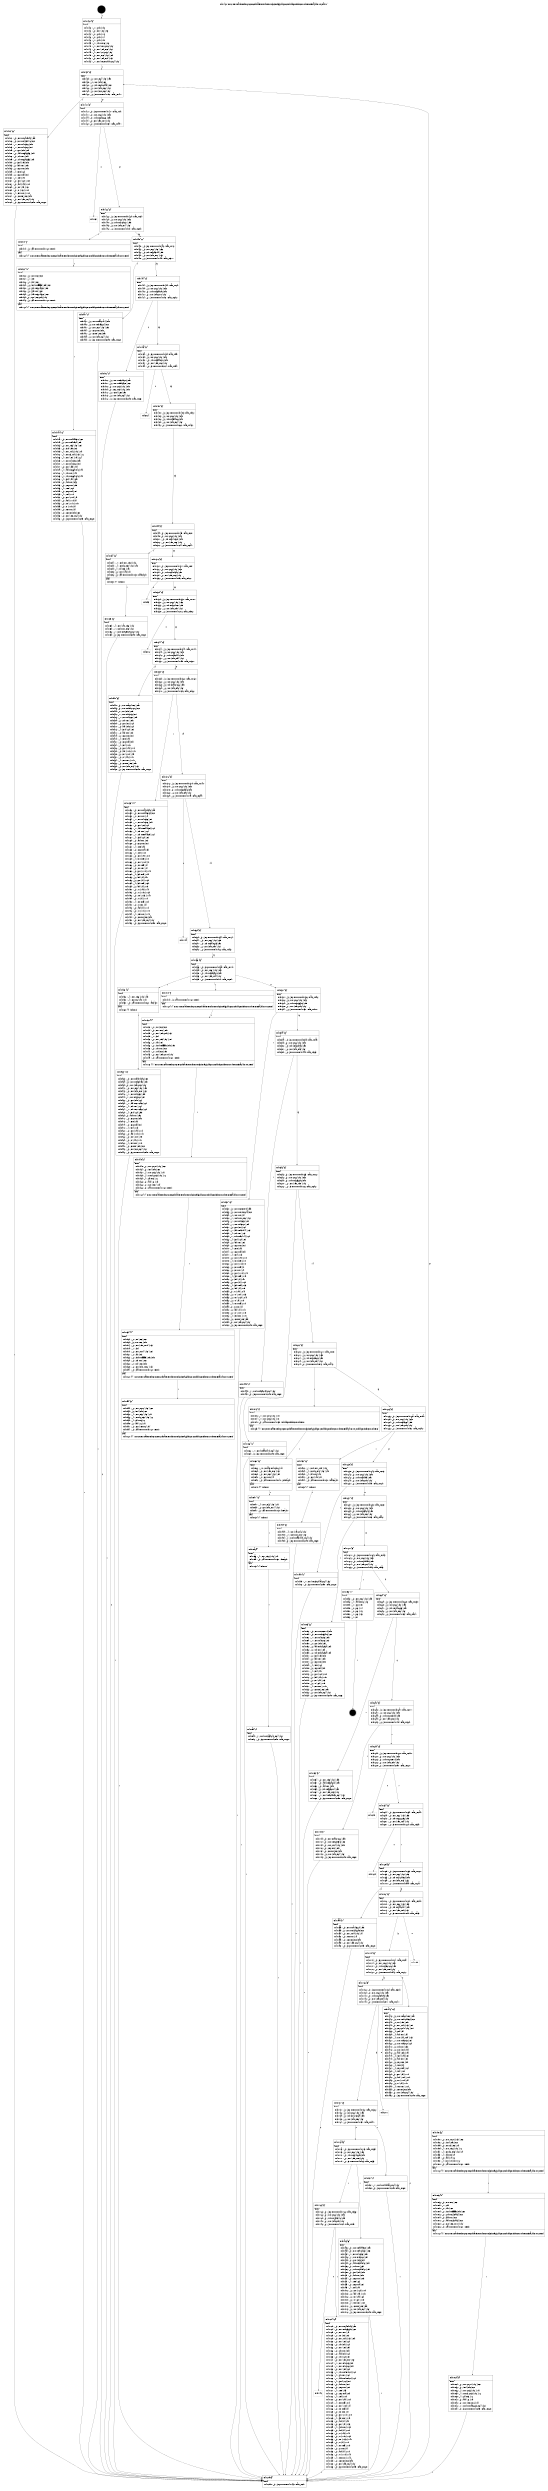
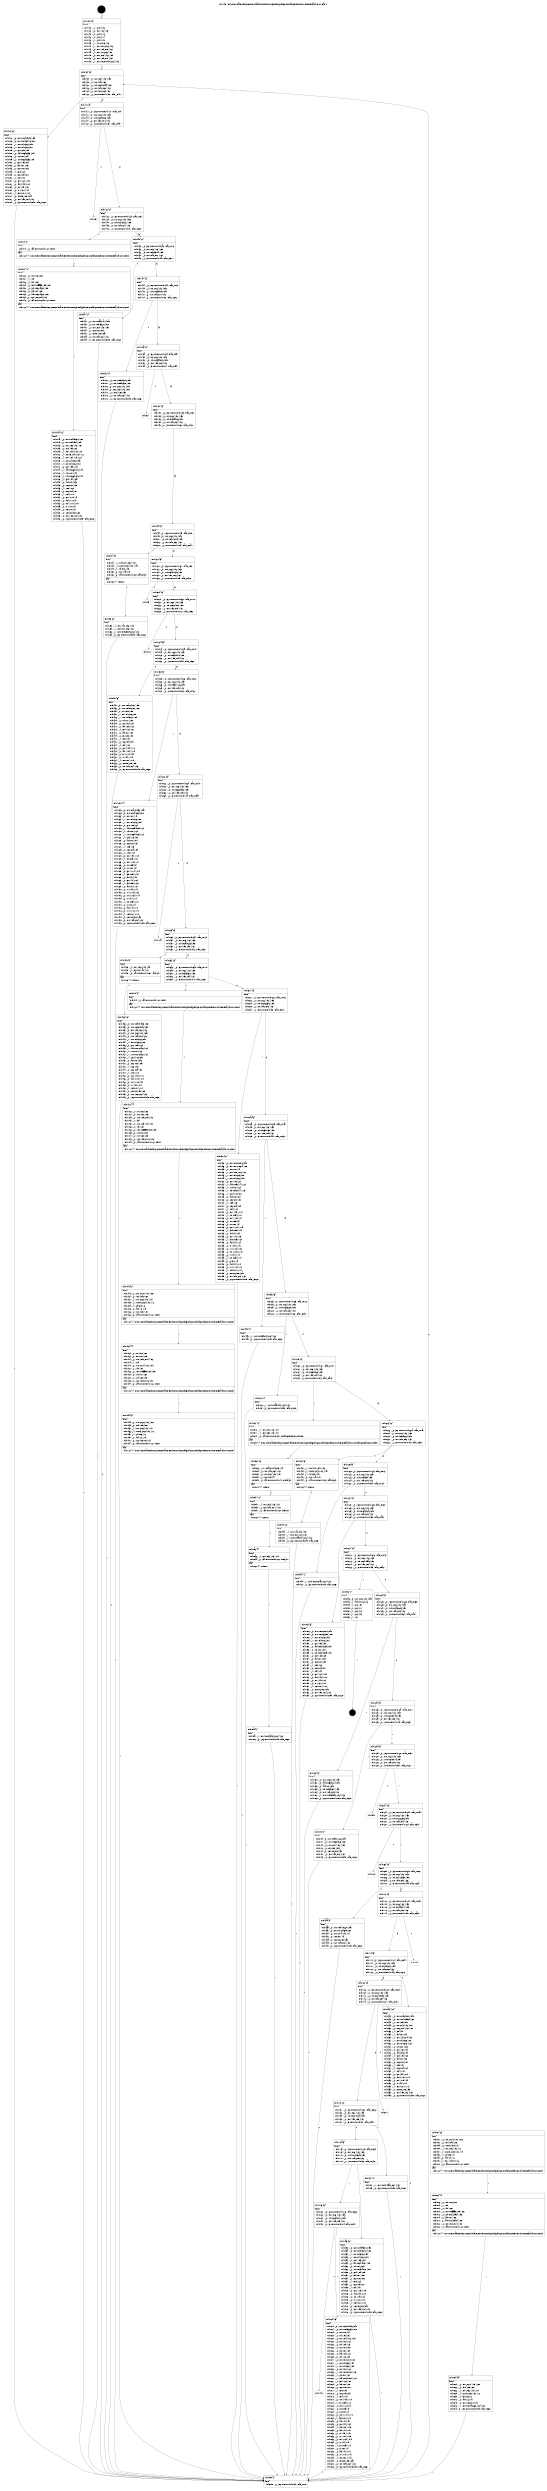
edge "0x4015a8 [25]" -> "0x401928 [13]": now "0x40158f [25]" -> "0x401928 [13]"
